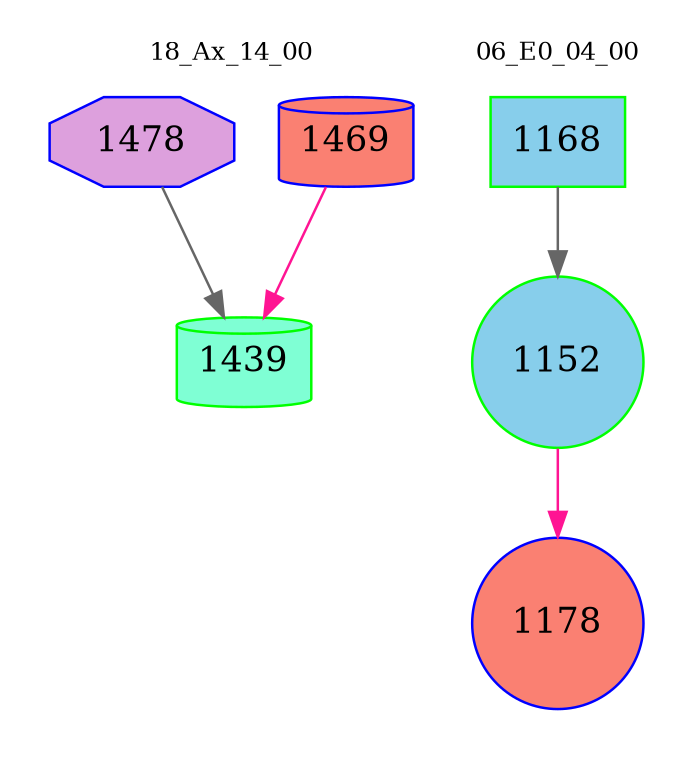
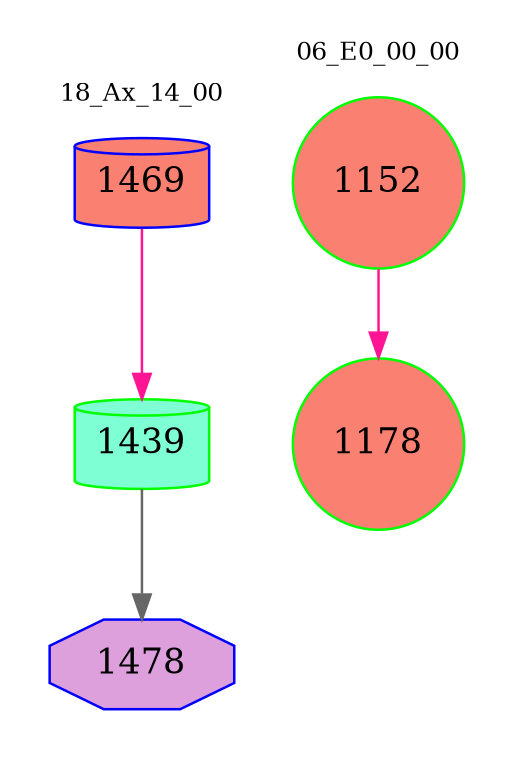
cluster "06_E0_04_00": label "06_E0_04_00" -> "06_E0_00_00"
node "1168": removed
edge "1478" -> "1439": reversed
node "1152": fillcolor skyblue -> salmon
node "1178": color blue -> green
